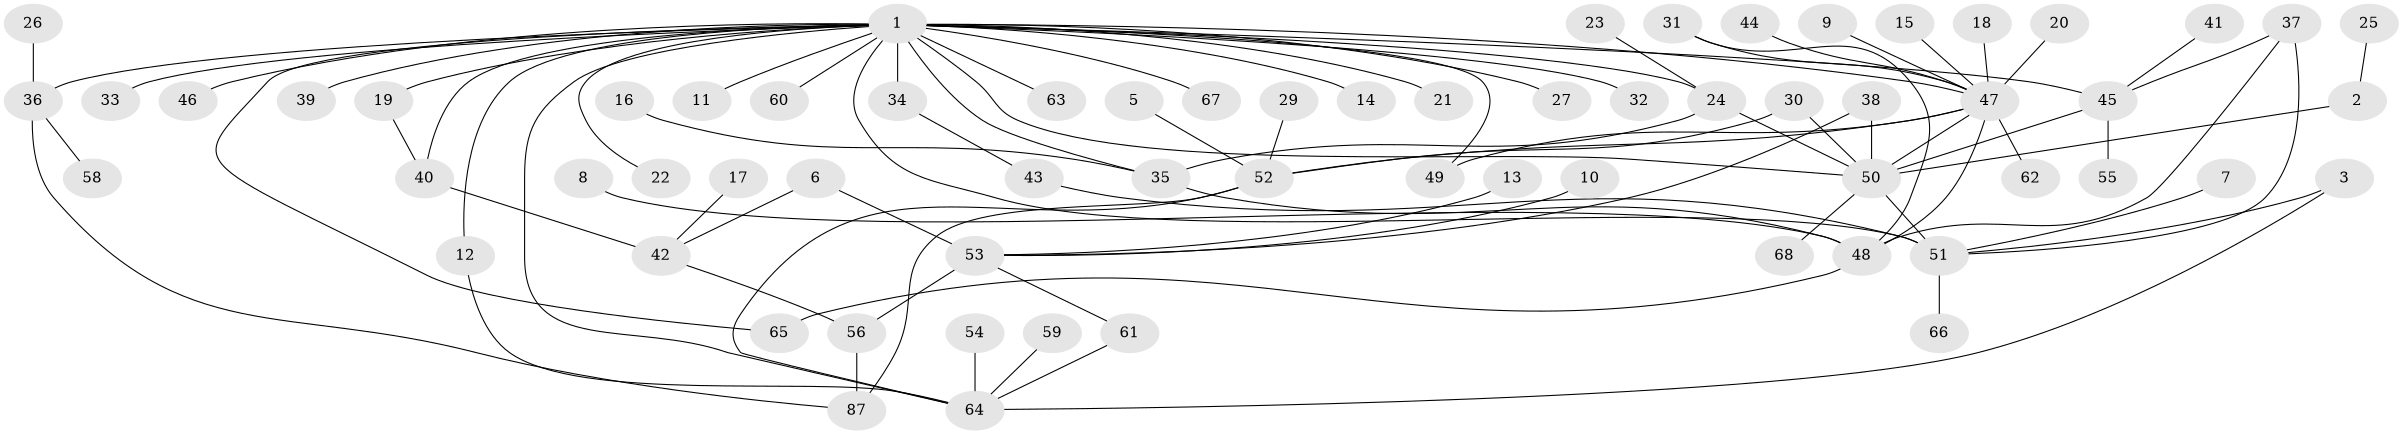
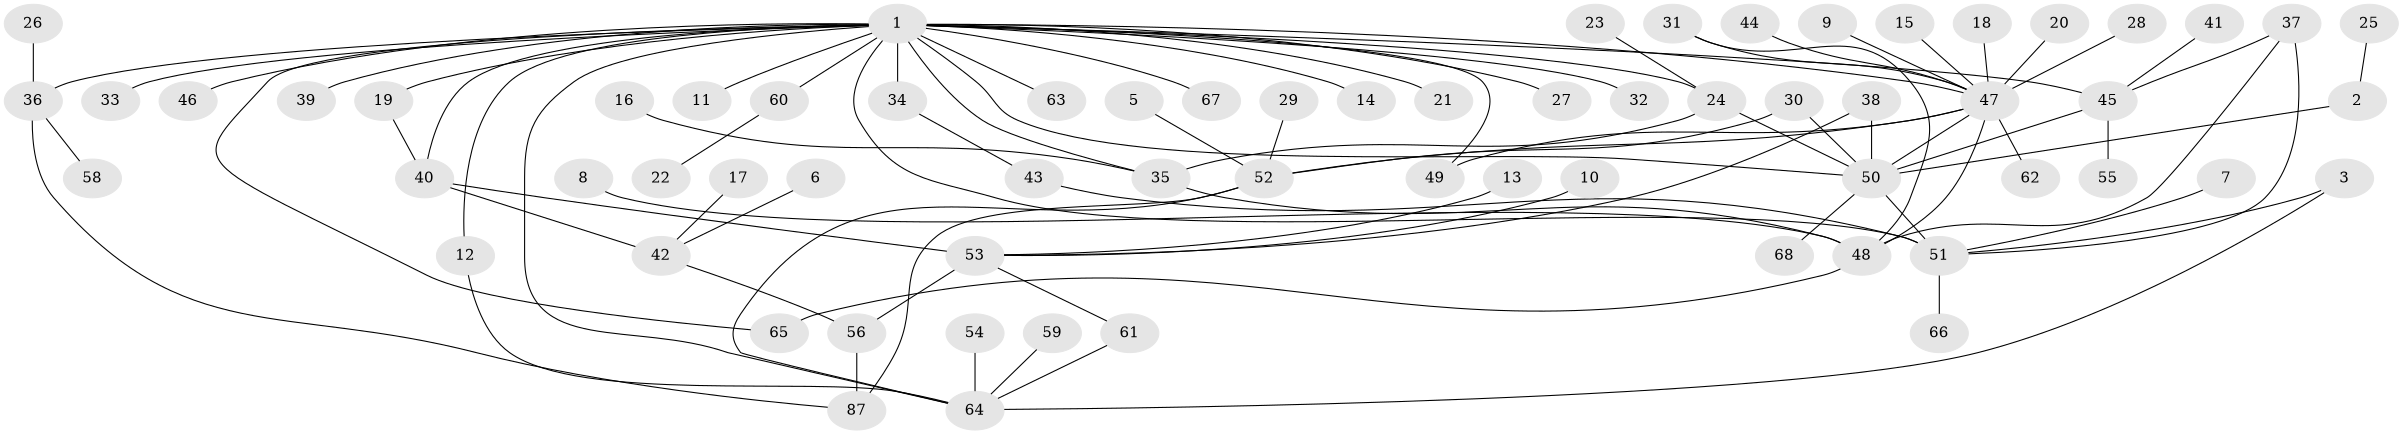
node "28": added
edge "1" -- "22": now "60" -- "22"
edge "6" -- "53": now "40" -- "53"
